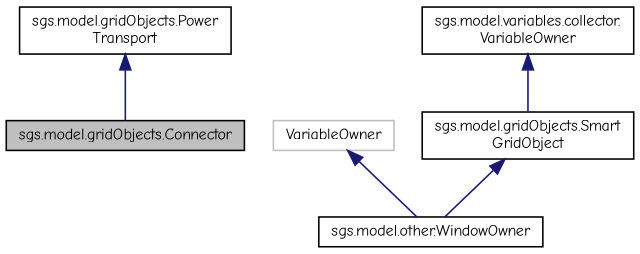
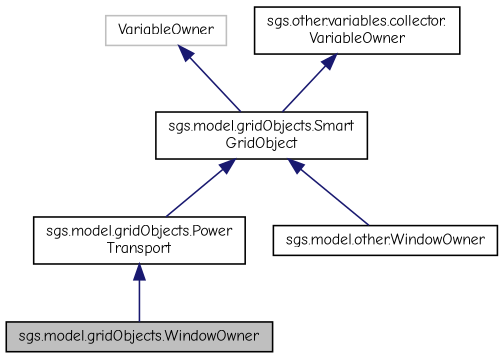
node "sgs.model.variables.collector. VariableOwner": label "sgs.model.variables.collector. VariableOwner" -> "sgs.other.variables.collector. VariableOwner"
node "sgs.model.gridObjects.Connector": label "sgs.model.gridObjects.Connector" -> "sgs.model.gridObjects.WindowOwner"
edge "sgs.model.other.WindowOwner" -> "VariableOwner": now "sgs.model.gridObjects.Smart GridObject" -> "VariableOwner"
edge "sgs.model.gridObjects.Power Transport" -> "sgs.model.gridObjects.Smart GridObject": added
